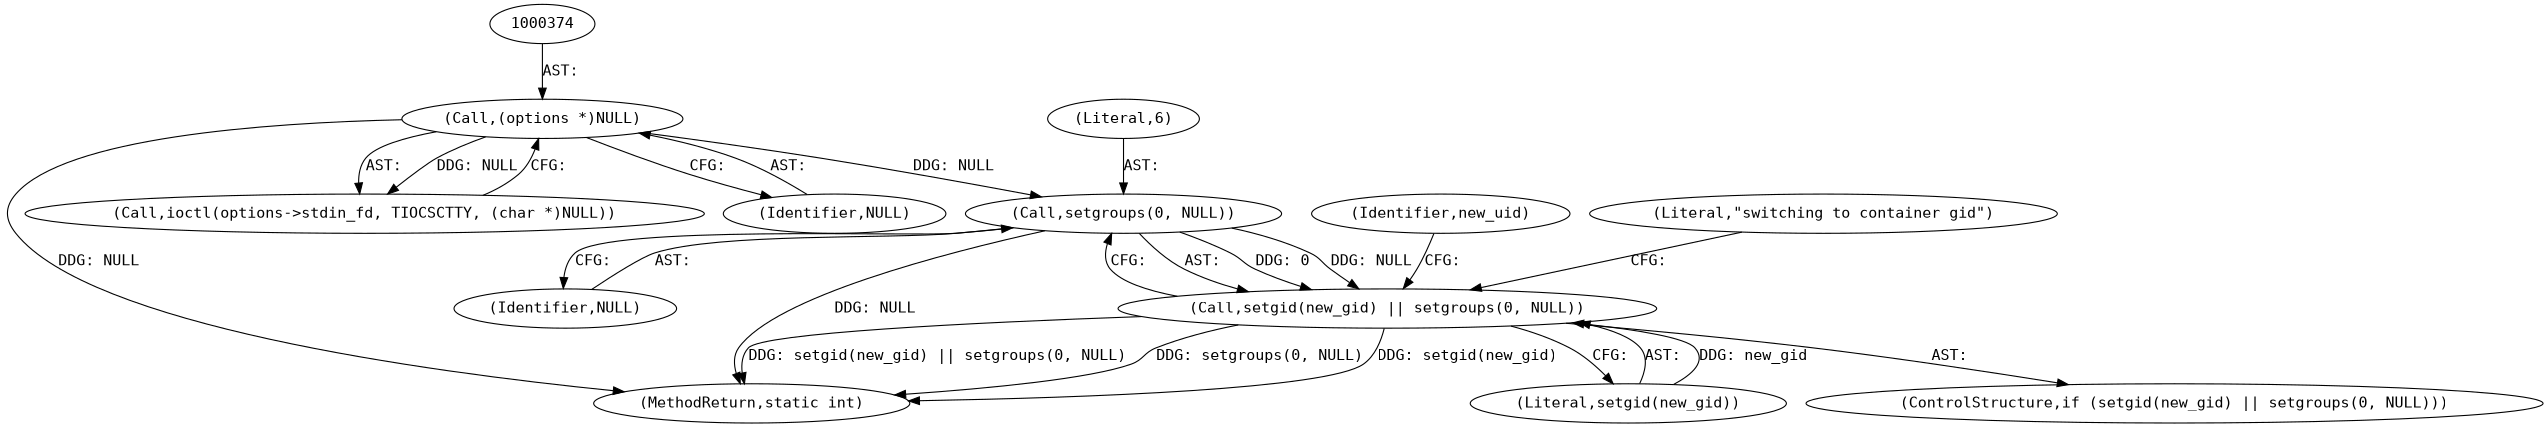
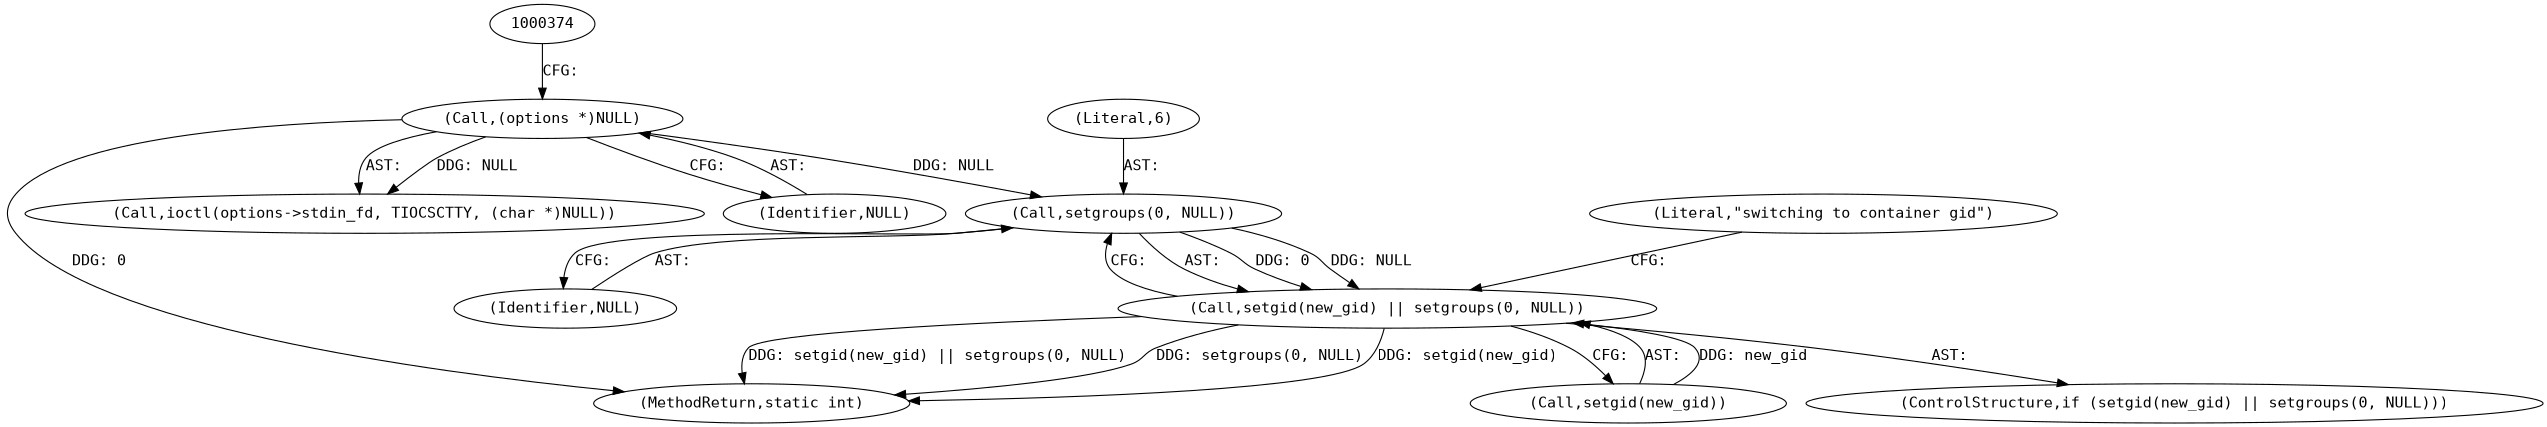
edge "1000374" -> "(Call,(options *)NULL)": label "AST: " -> "CFG: "
edge "(Call,ioctl(options->stdin_fd, TIOCSCTTY, (char *)NULL))" -> "(Call,(options *)NULL)": removed, label "CFG:"
node "(Identifier,new_uid)": removed
edge "(Call,(options *)NULL)" -> "(MethodReturn,static int)": label "DDG: NULL" -> "DDG: 0"
edge "(Call,setgroups(0, NULL))" -> "(MethodReturn,static int)": removed, label "DDG: NULL"
node "(Literal,setgid(new_gid))": label "(Literal,setgid(new_gid))" -> "(Call,setgid(new_gid))"
